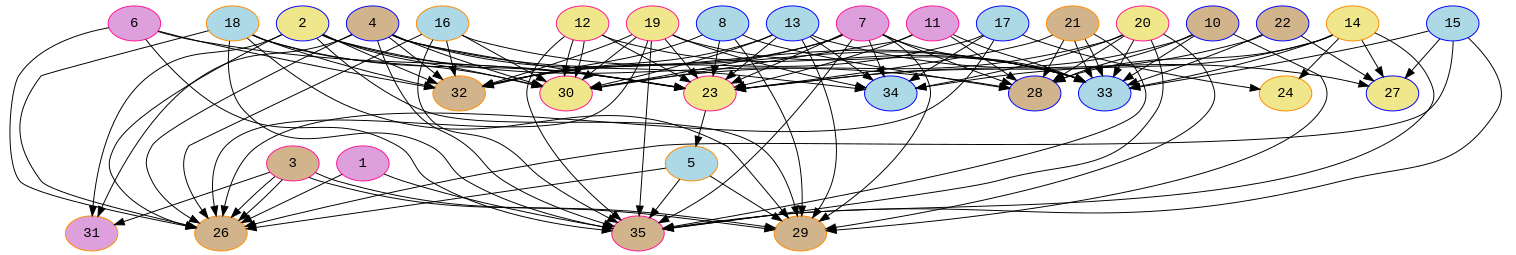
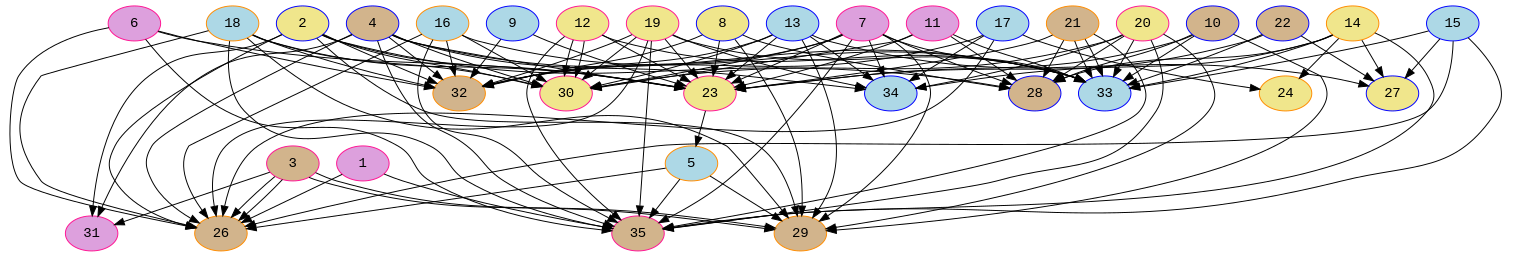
node "9": added
node "8": fillcolor lightblue -> khaki
node "31": color darkorange -> deeppink
